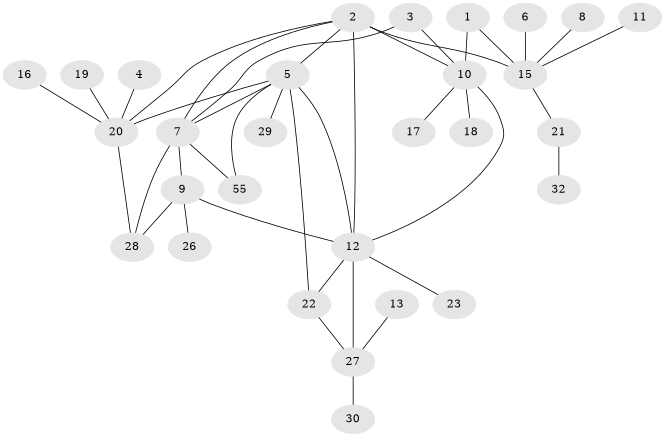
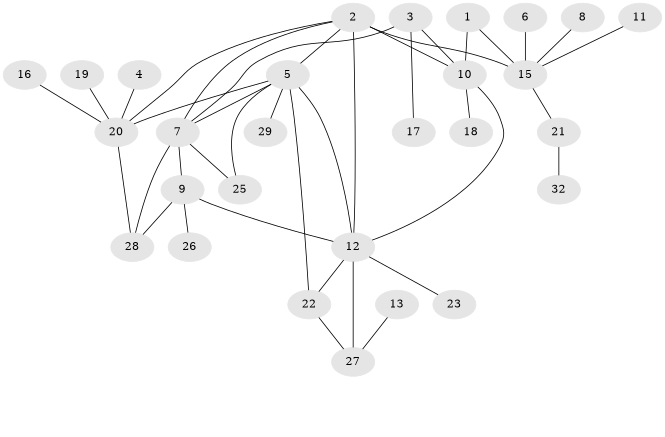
edge "10" -- "17": now "3" -- "17"
node "55": label "55" -> "25"
node "30": removed
